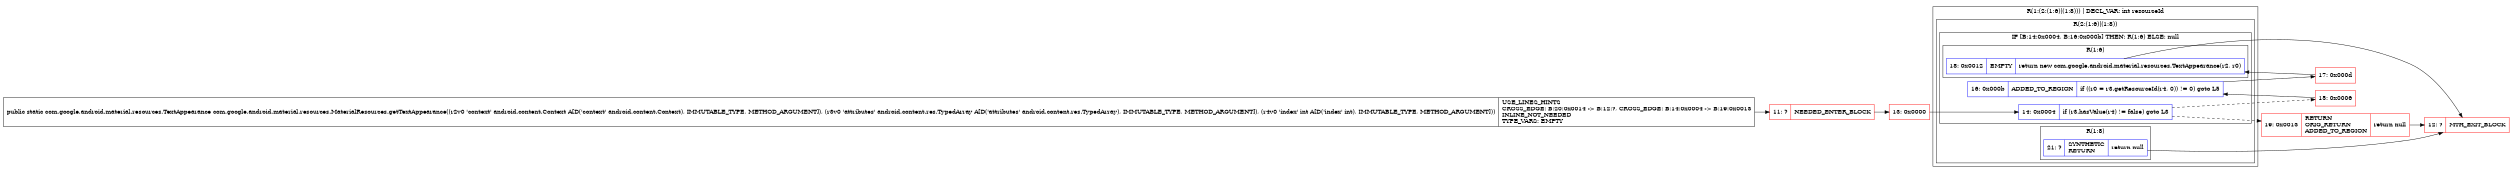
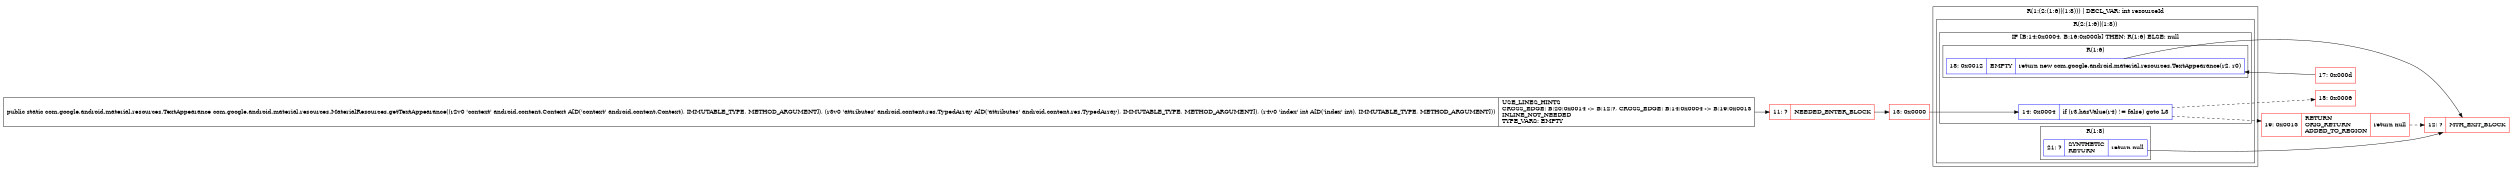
node "16: 0x000b": removed
edge "19: 0x0013" -> "12: ?": style solid -> dashed
